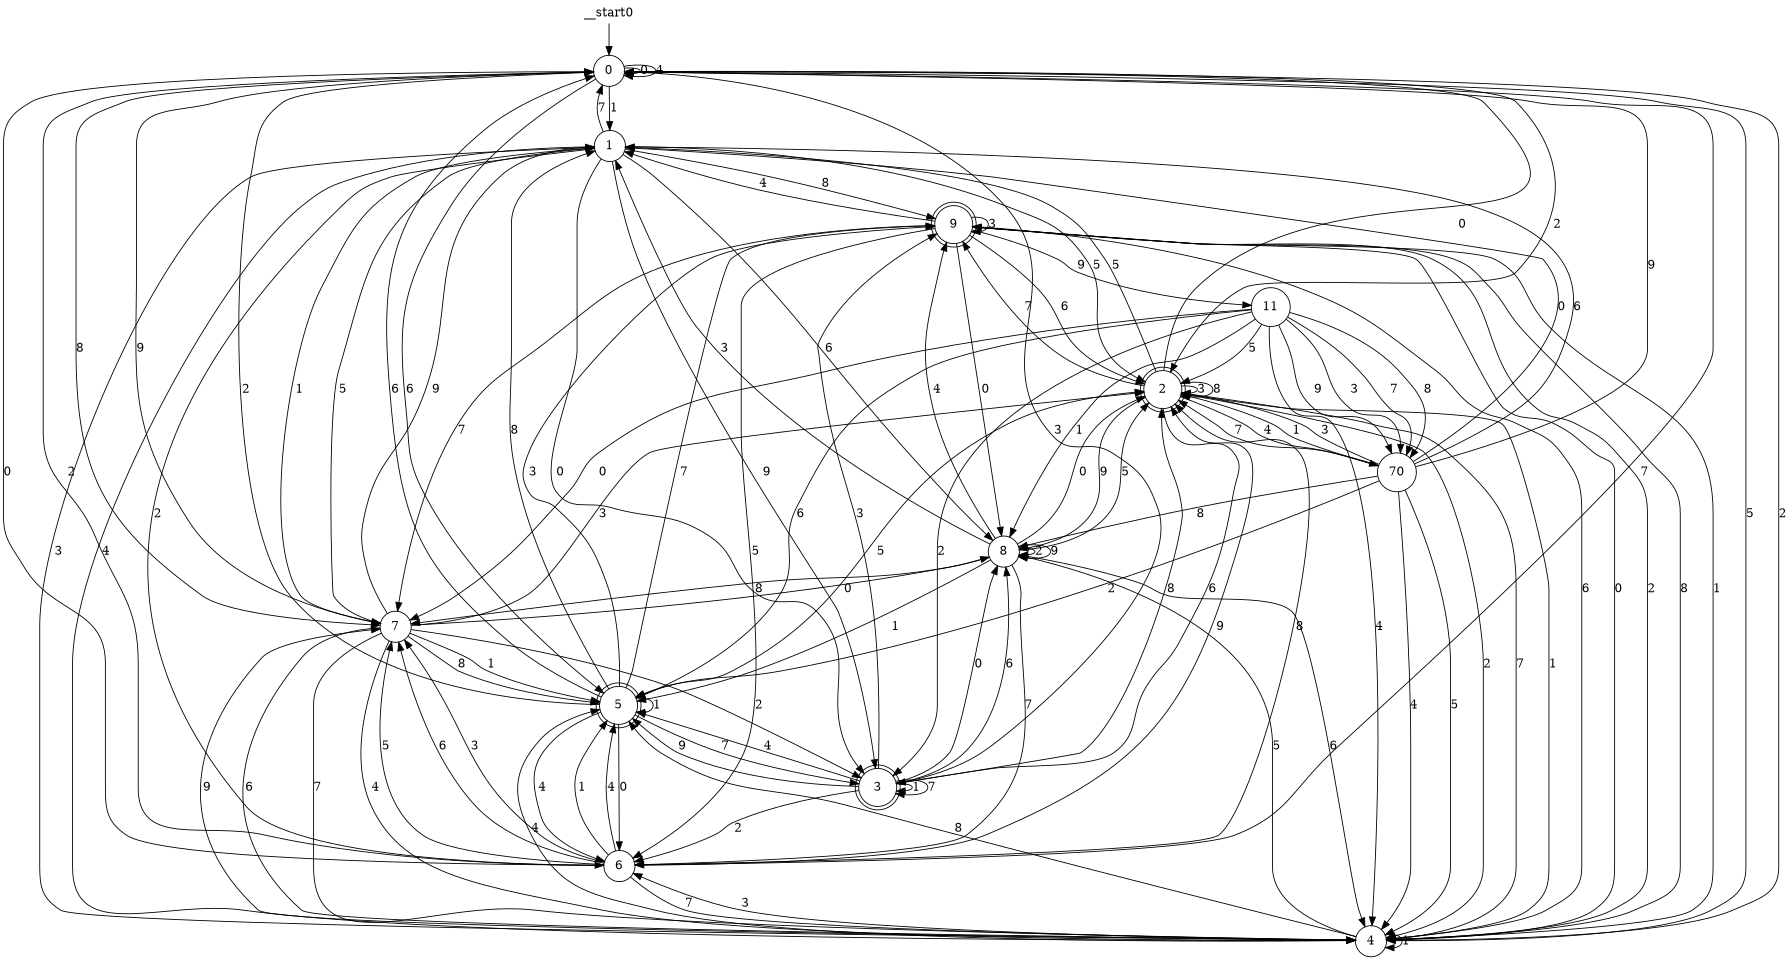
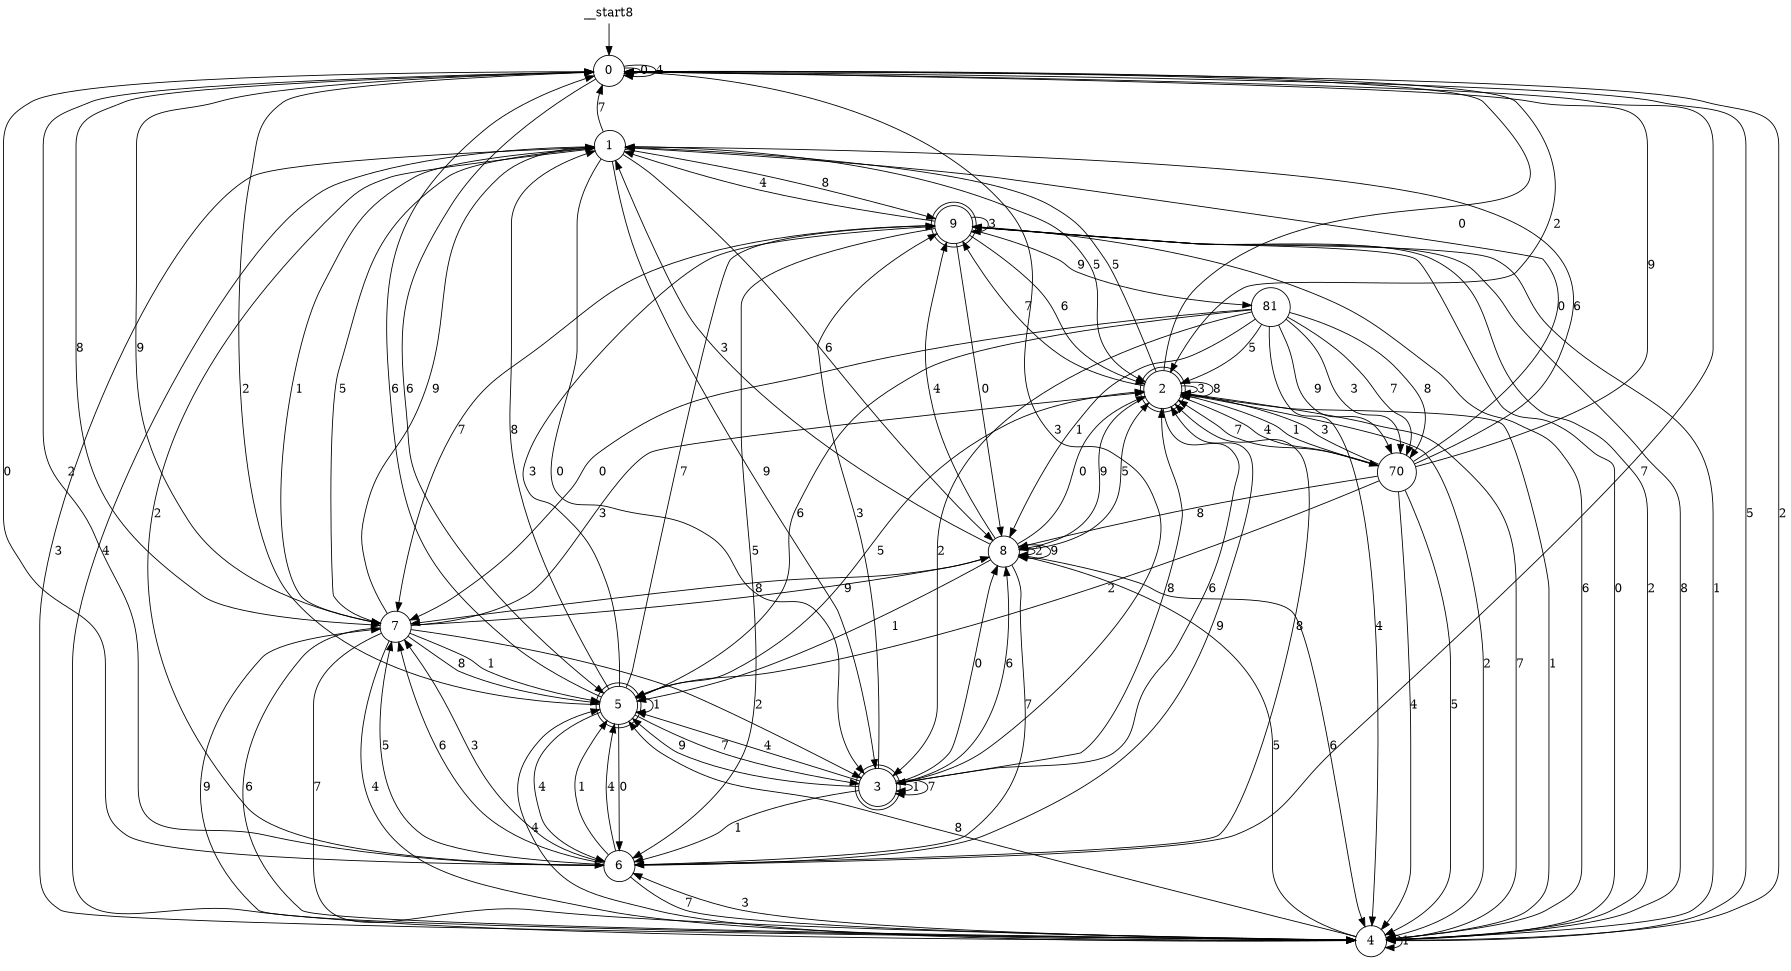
node "__start0": label "__start0" -> "__start8"
edge "0" -> "1": removed, label "1"
node "11": label "11" -> "81"
edge "7" -> "8": label "0" -> "9"
edge "3" -> "6": label "2" -> "1"
